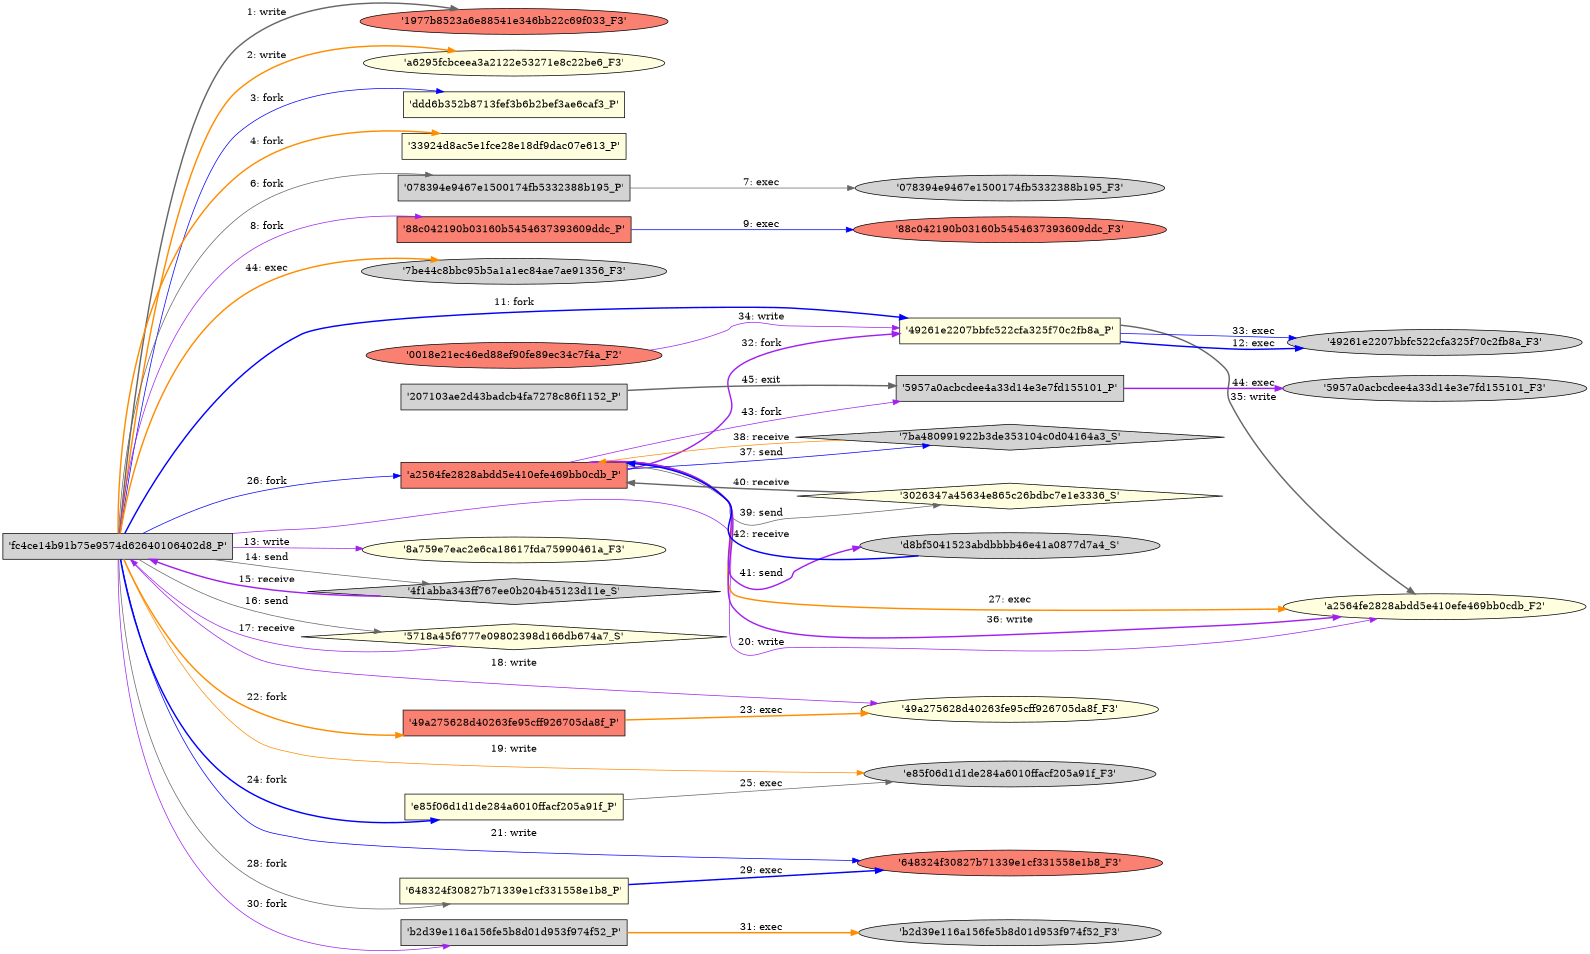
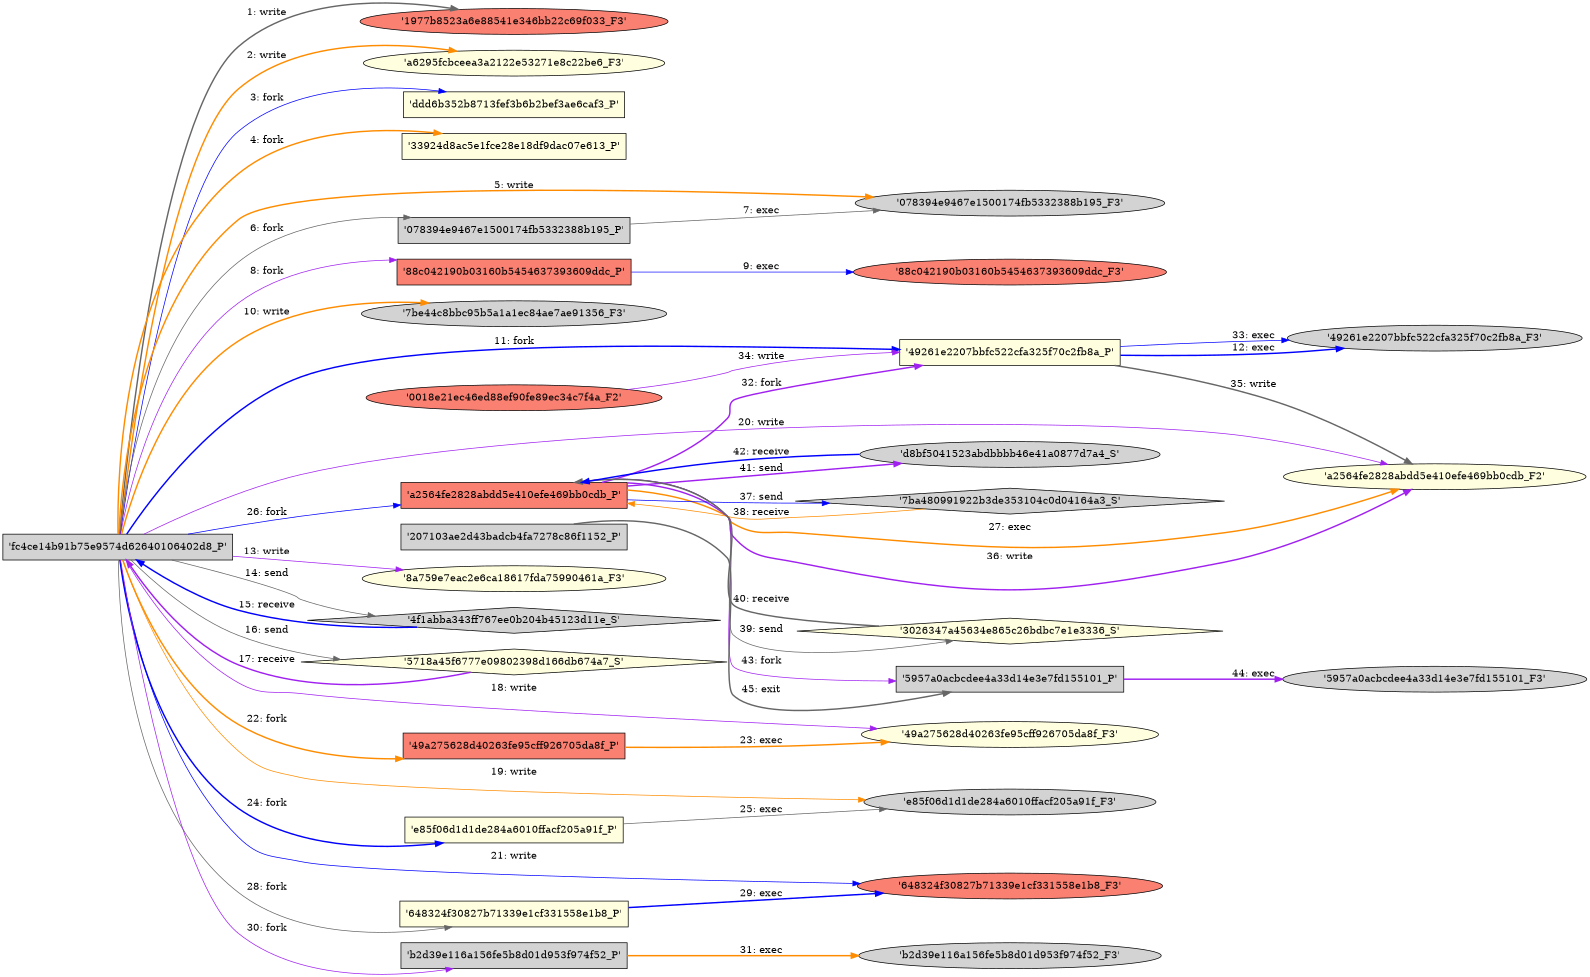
edge "'fc4ce14b91b75e9574d62640106402d8_P'" -> "'078394e9467e1500174fb5332388b195_F3'": added, label "5: write"
edge "'fc4ce14b91b75e9574d62640106402d8_P'" -> "'7be44c8bbc95b5a1a1ec84ae7ae91356_F3'": label "44: exec" -> "10: write"
edge "'4f1abba343ff767ee0b204b45123d11e_S'" -> "'fc4ce14b91b75e9574d62640106402d8_P'": color purple -> blue
edge "'5718a45f6777e09802398d166db674a7_S'" -> "'fc4ce14b91b75e9574d62640106402d8_P'": style solid -> bold
